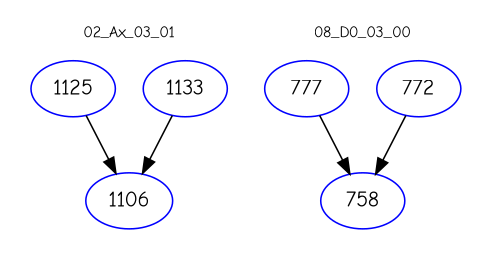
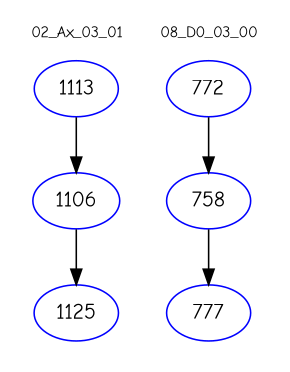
node "1133": label "1133" -> "1113"
edge "1125" -> "1106": reversed
edge "777" -> "758": reversed
